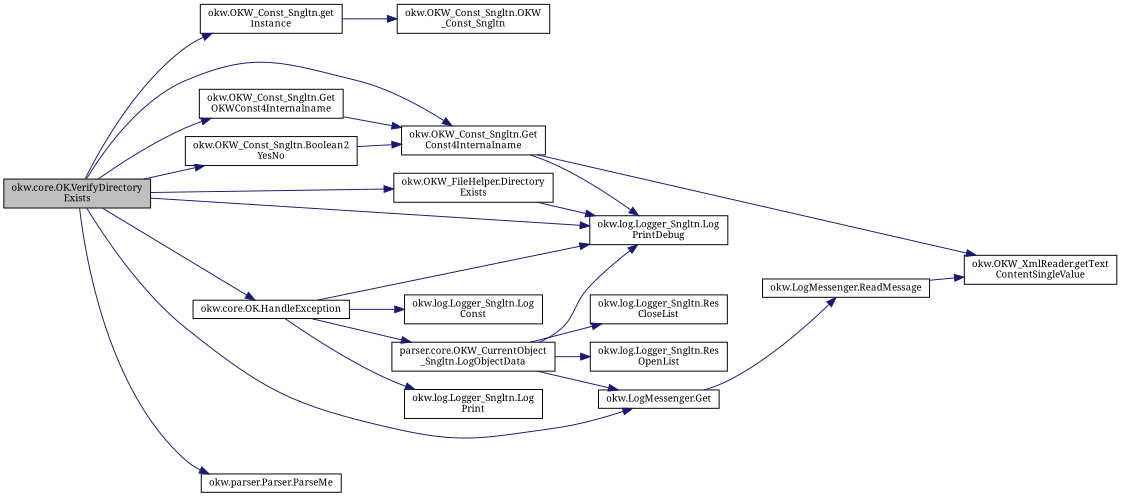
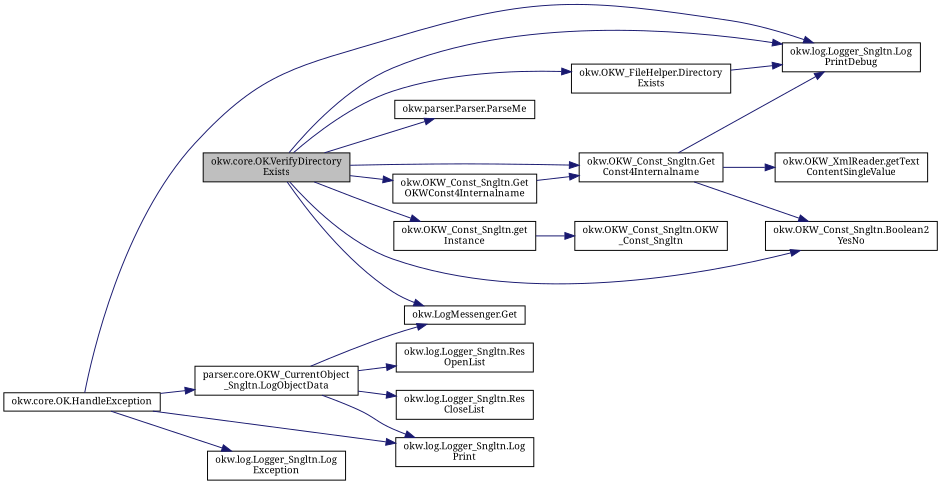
edge "okw.OKW_Const_Sngltn.Boolean2 YesNo" -> "okw.OKW_Const_Sngltn.Get Const4Internalname": reversed
edge "okw.core.OK.VerifyDirectory Exists" -> "okw.core.OK.HandleException": removed
node "okw.LogMessenger.ReadMessage": removed
edge "parser.core.OKW_CurrentObject _Sngltn.LogObjectData" -> "okw.log.Logger_Sngltn.Log PrintDebug": now "parser.core.OKW_CurrentObject _Sngltn.LogObjectData" -> "okw.log.Logger_Sngltn.Log Print"
node "okw.log.Logger_Sngltn.Log Const": label "okw.log.Logger_Sngltn.Log Const" -> "okw.log.Logger_Sngltn.Log Exception"
